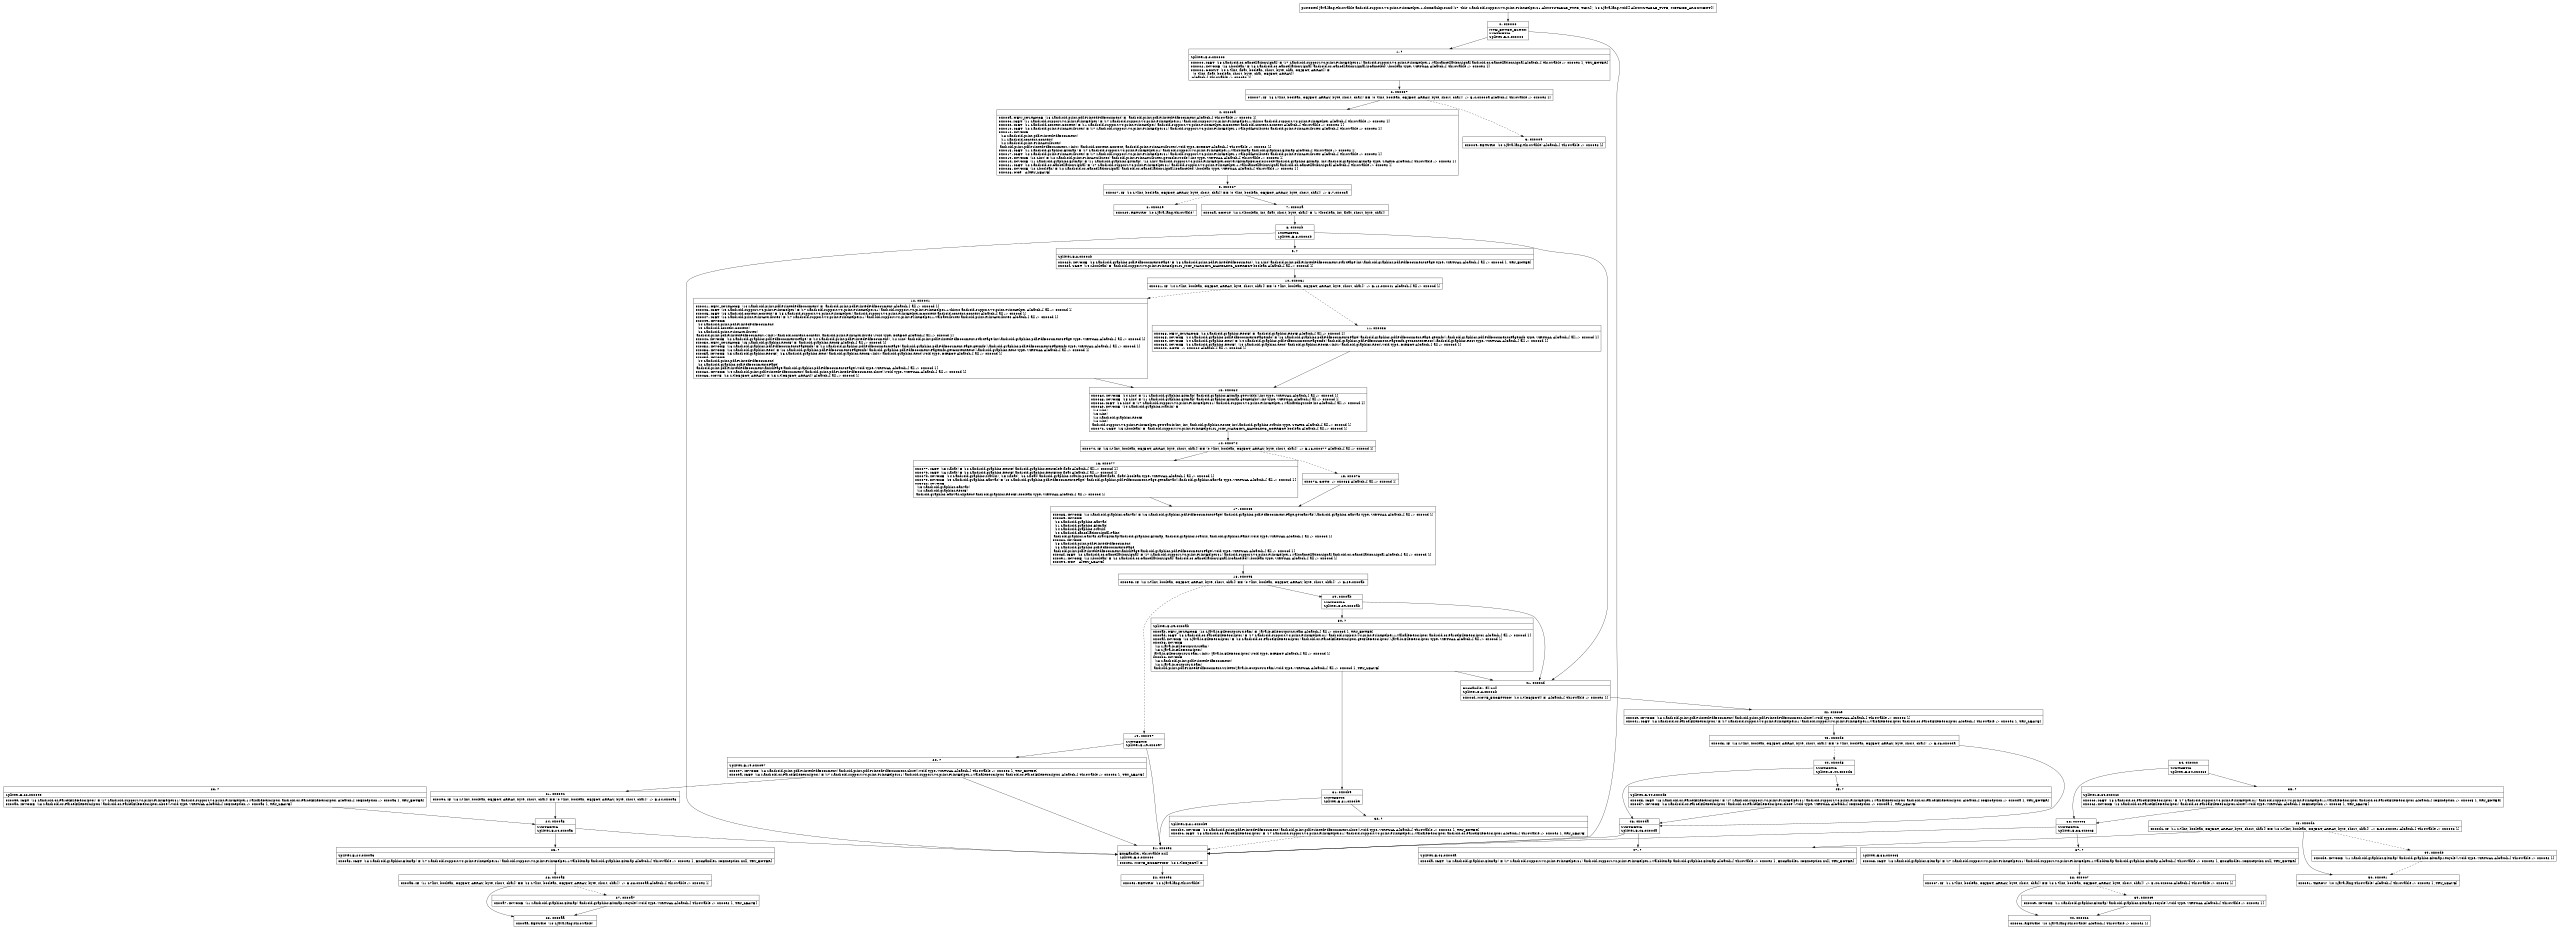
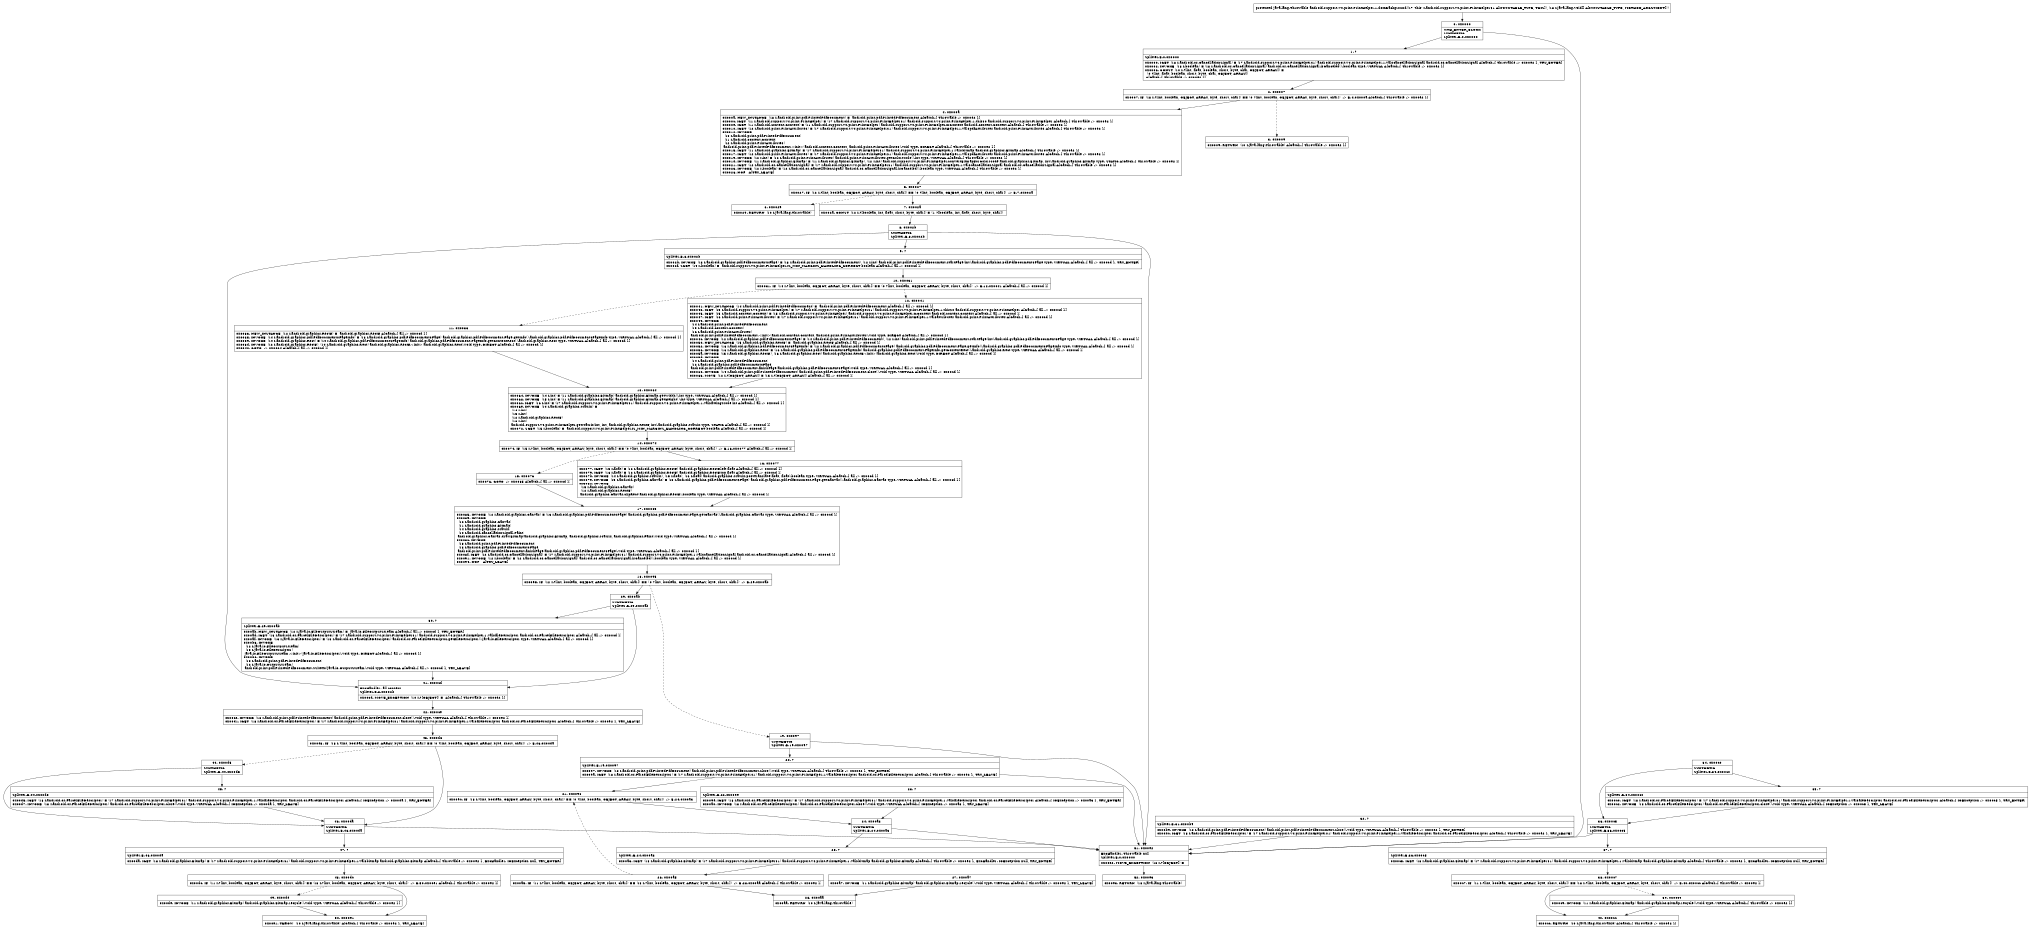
node "41: 0x00cd": text "ExcHandler: all null" -> "ExcHandler: all content"
node "31: 0x00b9": removed
edge "48: 0x00dc" -> "47: ?": reversed
edge "32: ?" -> "51: 0x00e2": style dashed -> solid
edge "49: 0x00de" -> "50: 0x00e1": style dashed -> solid
edge "26: 0x00a5" -> "27: 0x00a7": now "26: 0x00a5" -> "21: 0x009c"
